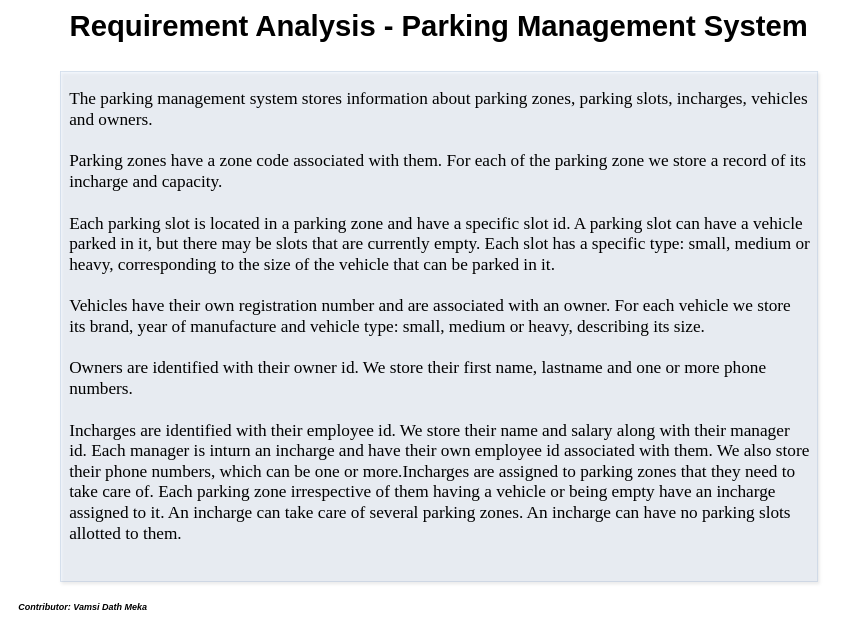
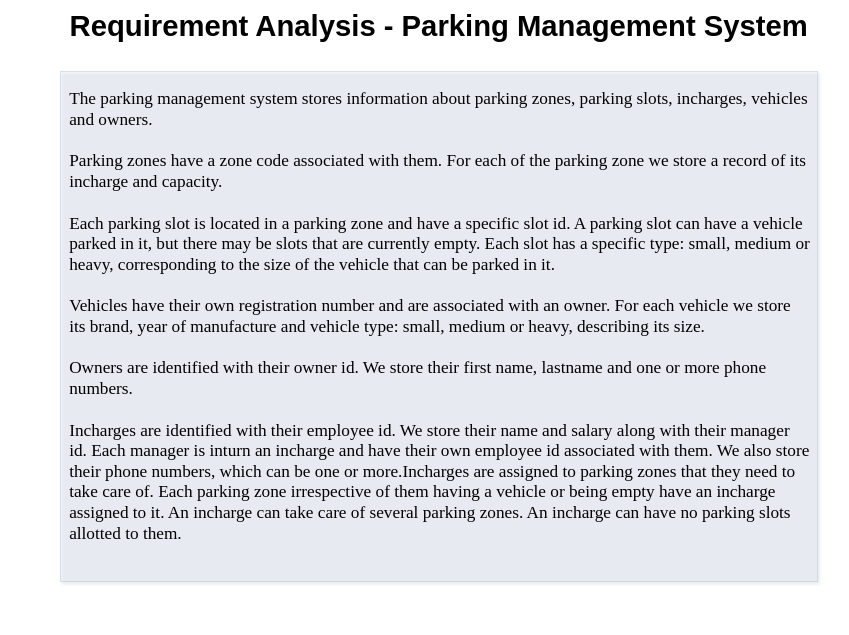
node "Contributor: Vamsi Dath Meka": removed
